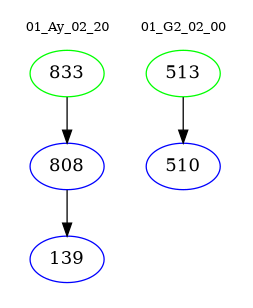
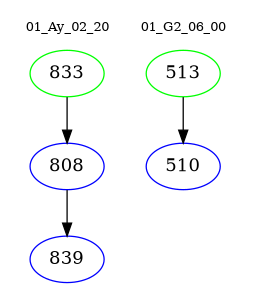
cluster "01_G2_02_00": label "01_G2_02_00" -> "01_G2_06_00"
node "139": label "139" -> "839"
